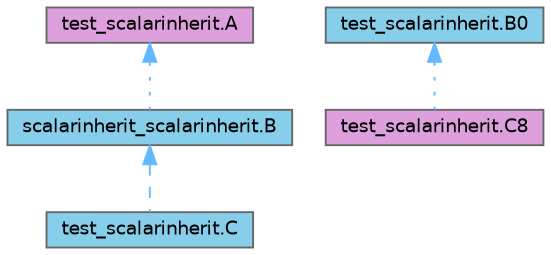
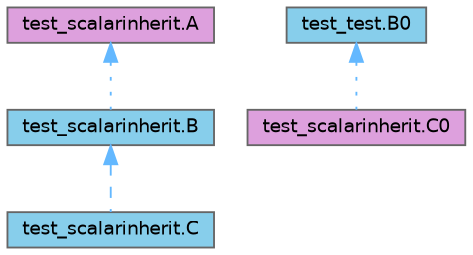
node "test_scalarinherit.B0": label "test_scalarinherit.B0" -> "test_test.B0"
node "scalarinherit_scalarinherit.B": label "scalarinherit_scalarinherit.B" -> "test_scalarinherit.B"
node "test_scalarinherit.C8": label "test_scalarinherit.C8" -> "test_scalarinherit.C0"
